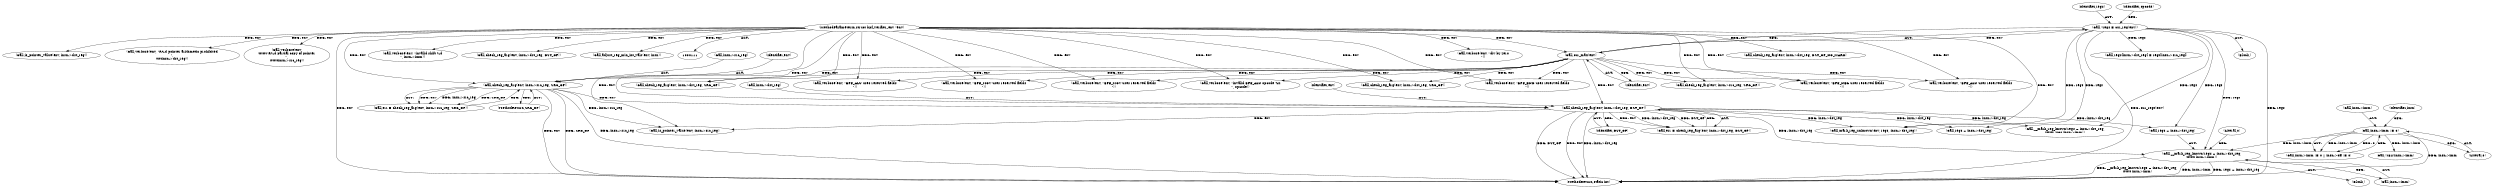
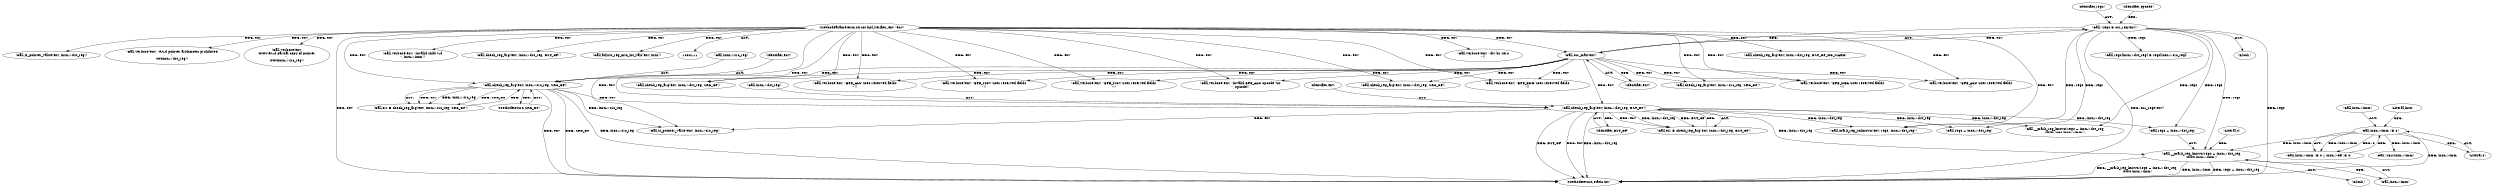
node "(Identifier,insn)": label "(Identifier,insn)" -> "(Literal,insn)"
